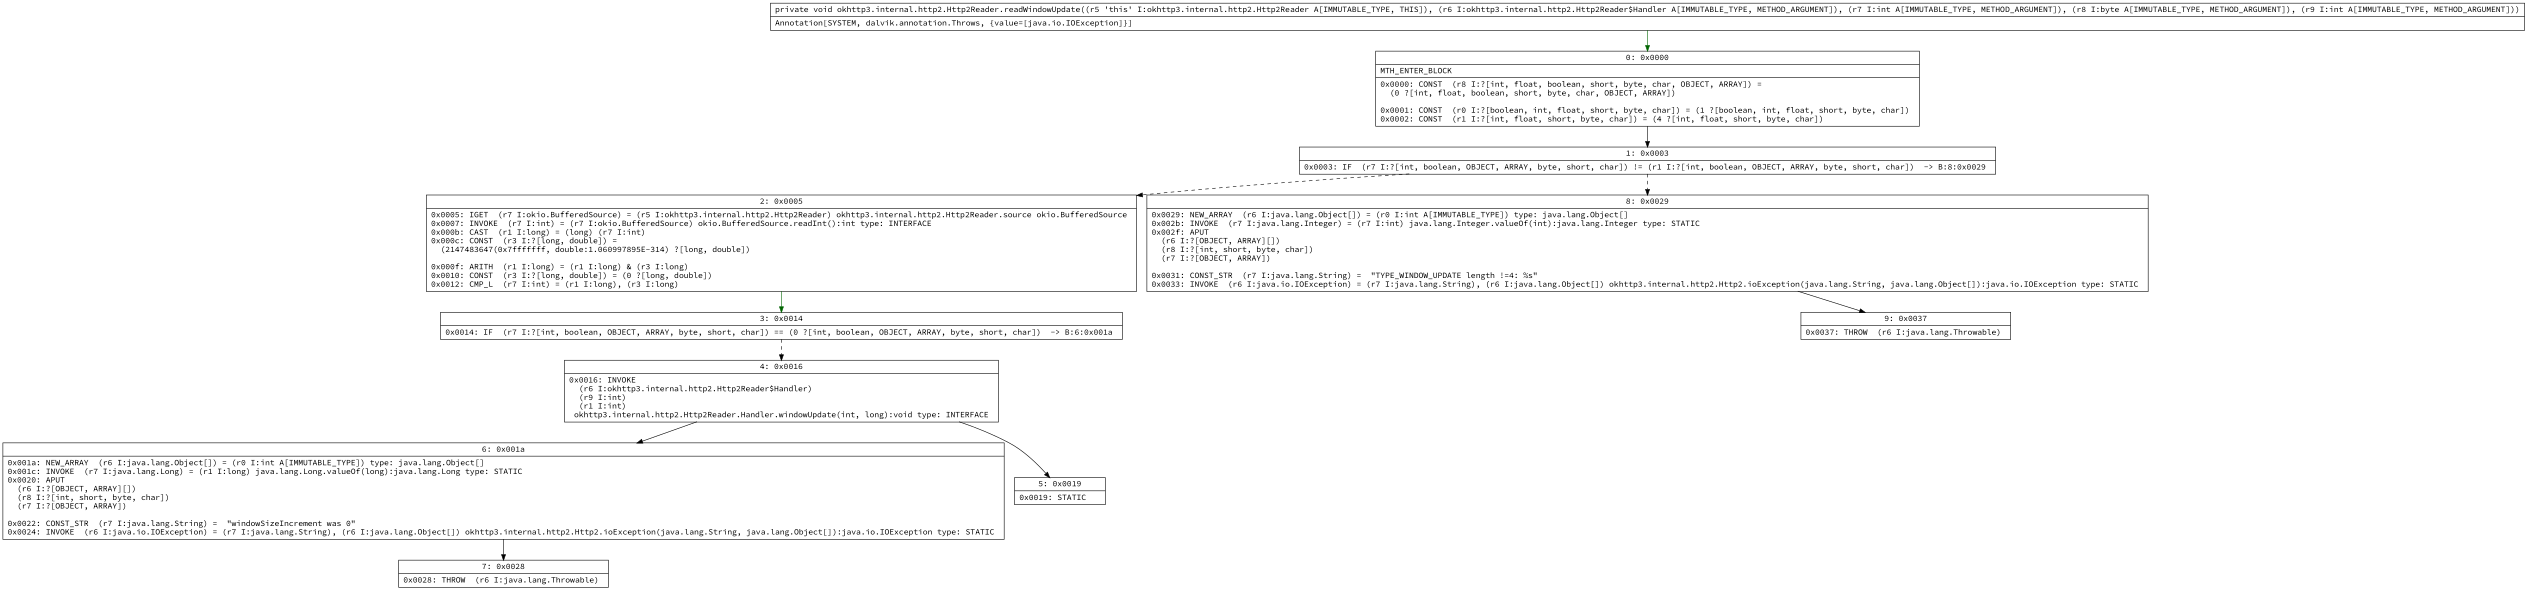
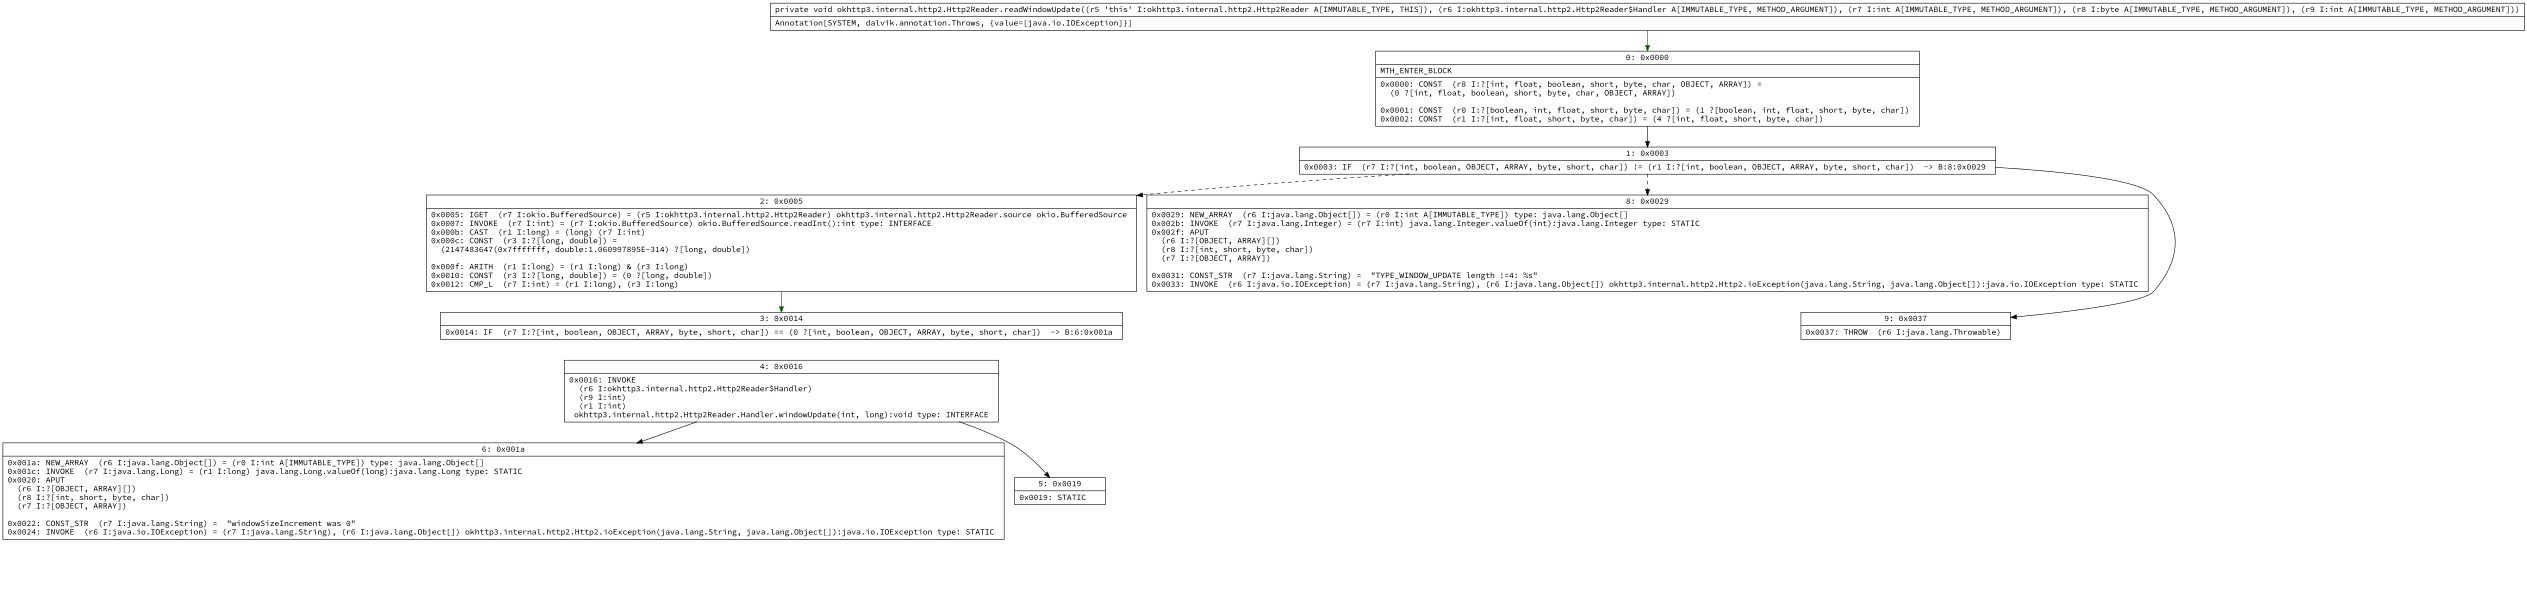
edge "8: 0x0029" -> "9: 0x0037": now "1: 0x0003" -> "9: 0x0037"
edge "3: 0x0014" -> "4: 0x0016": removed
node "7: 0x0028": removed
